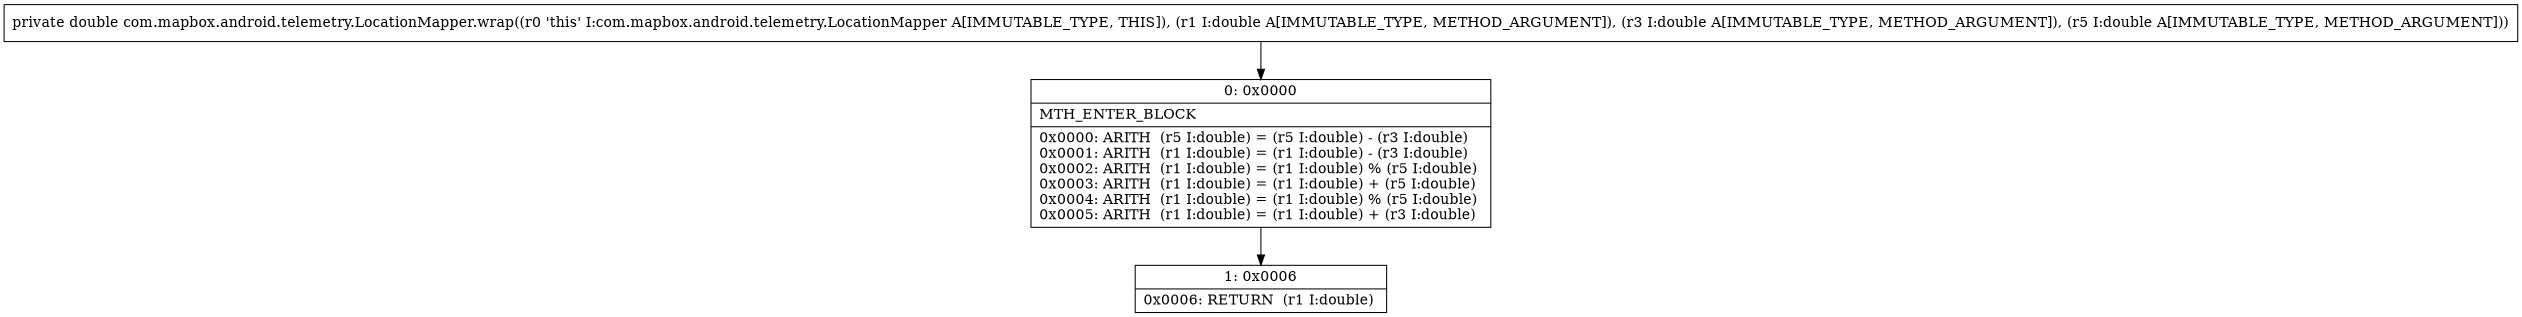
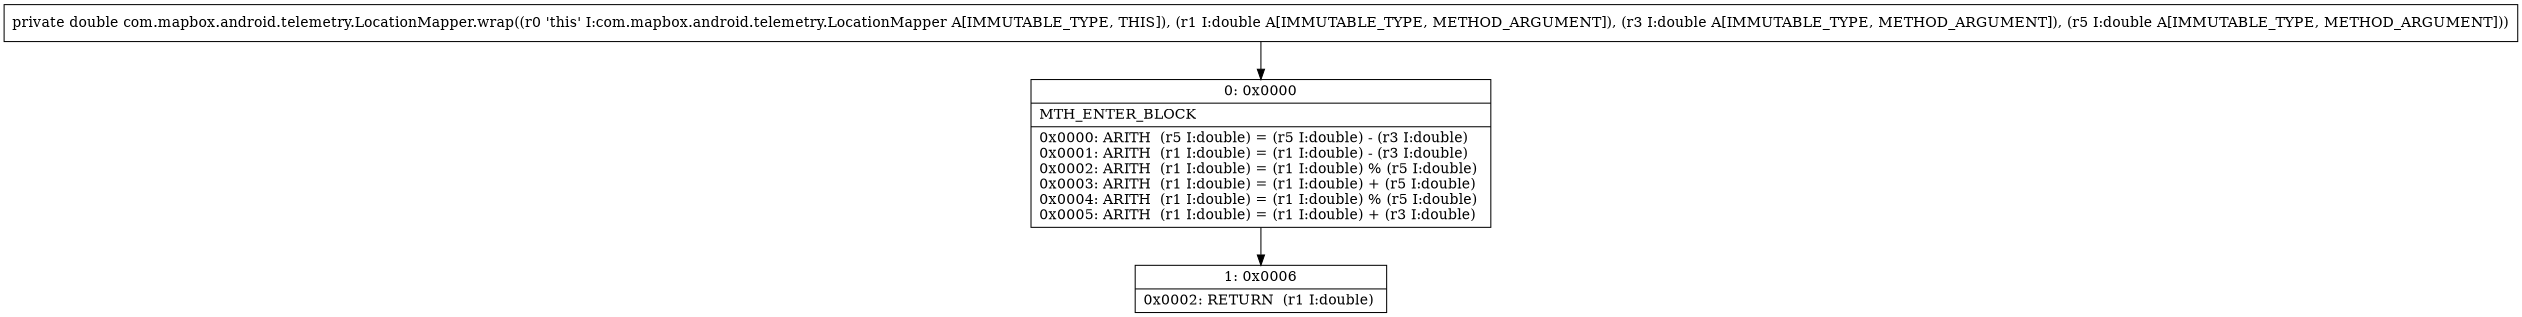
node "1: 0x0006": text "0x0006: RETURN  (r1 I:double)" -> "0x0002: RETURN  (r1 I:double)"
